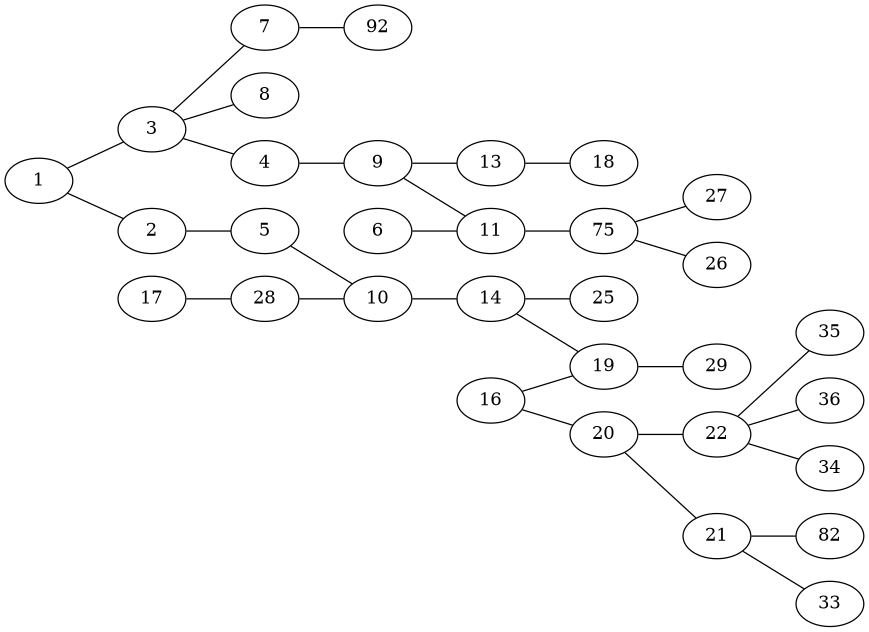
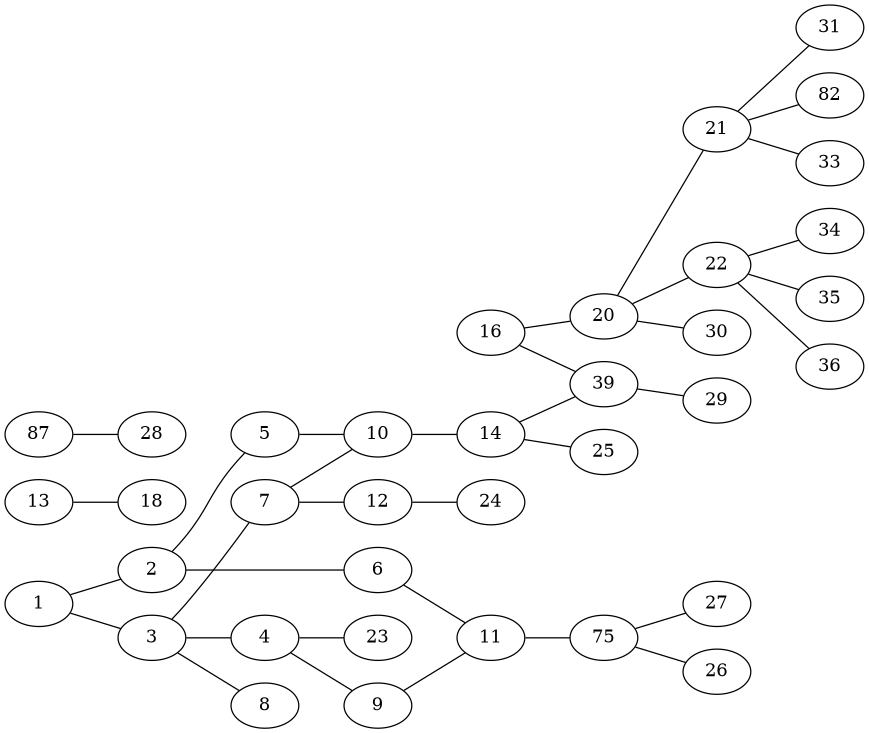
node "92": label "92" -> "12"
node "31": added
edge "9" -- "13": removed
node "17": label "17" -> "87"
edge "28" -- "10": now "7" -- "10"
node "30": added
node "19": label "19" -> "39"
node "24": added
edge "2" -- "6": added
node "23": added
